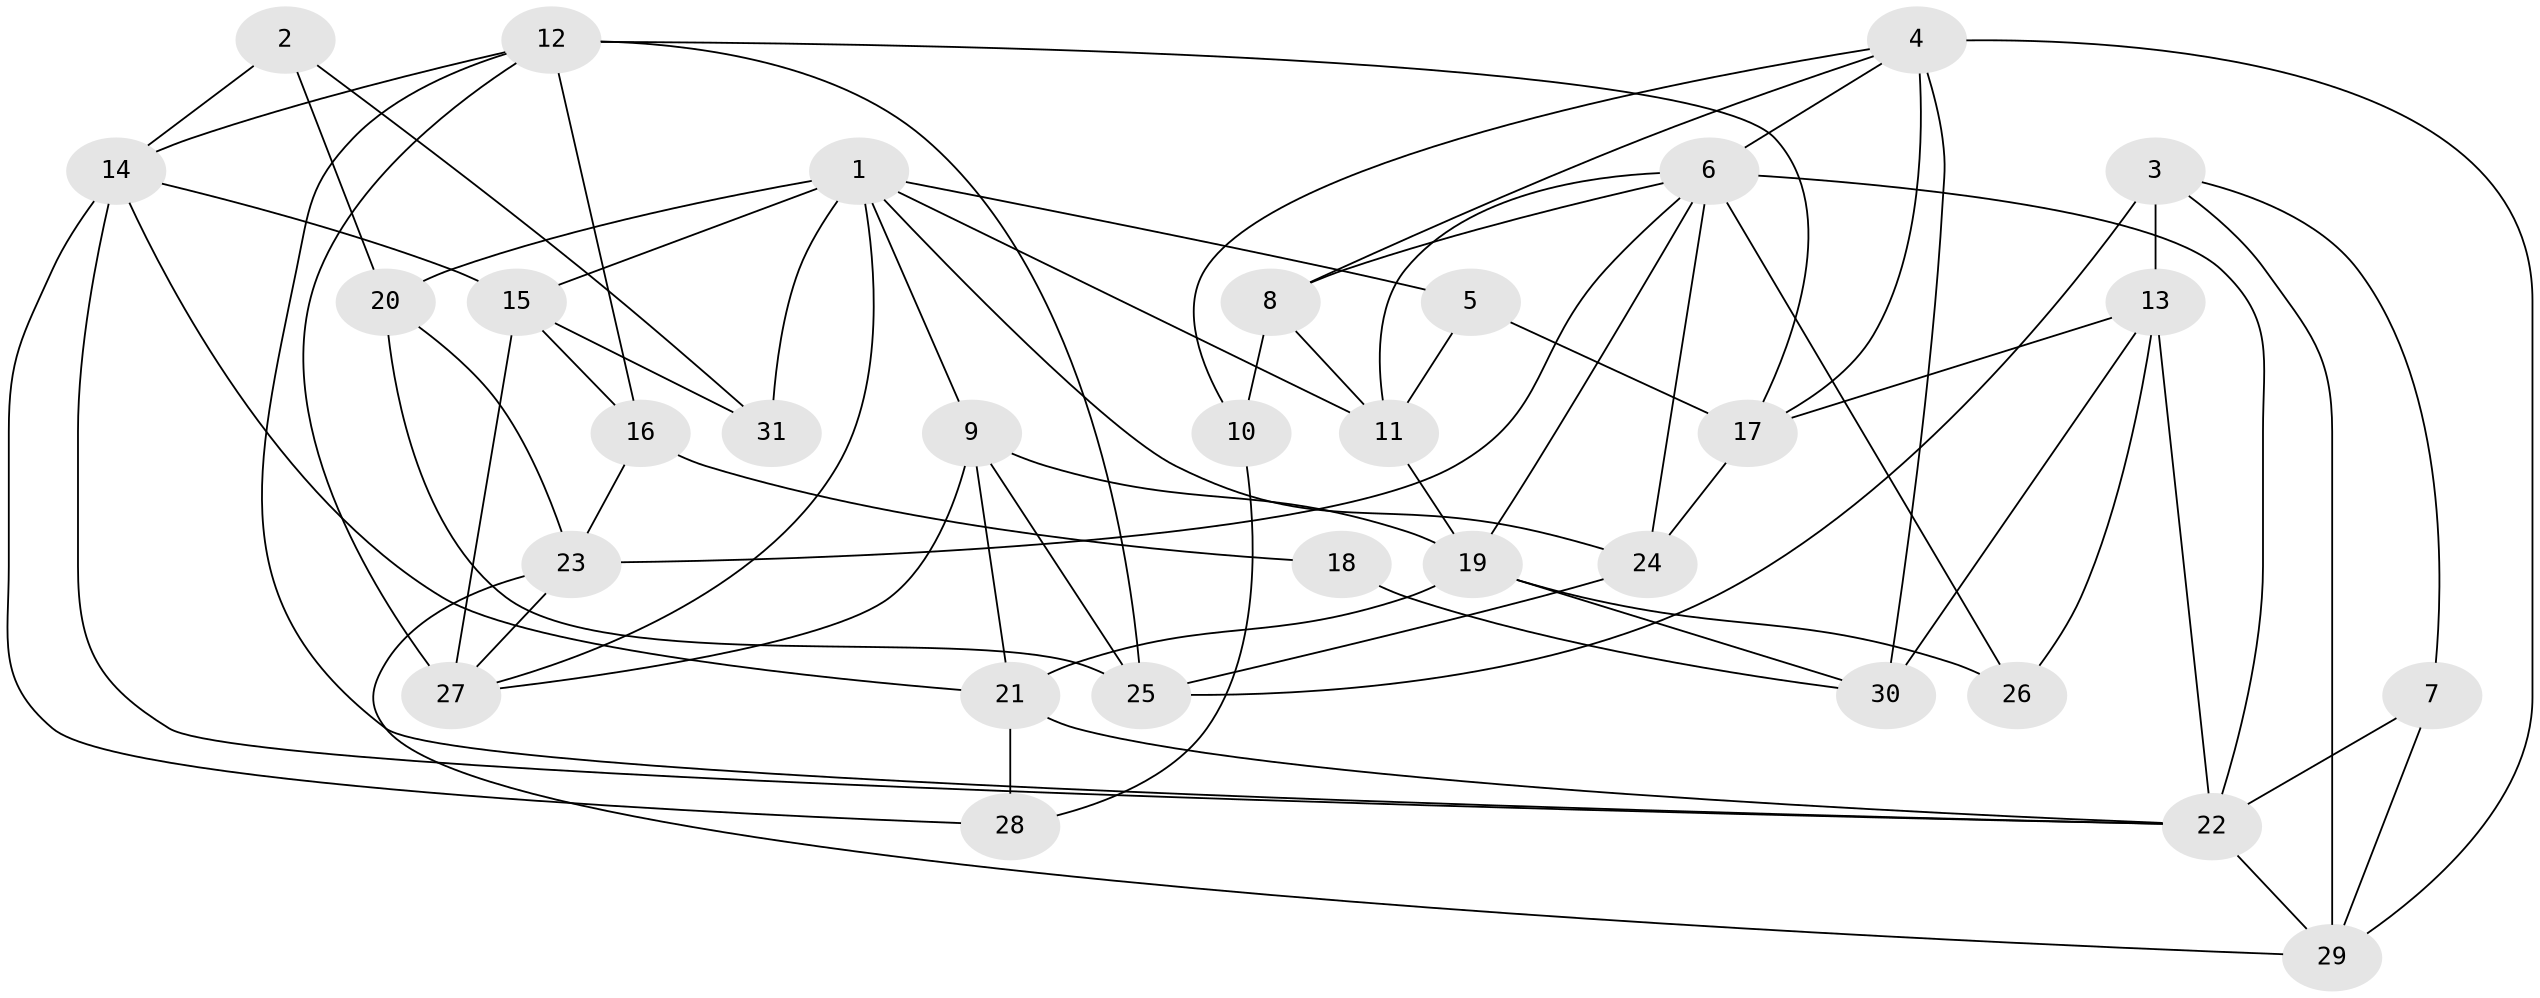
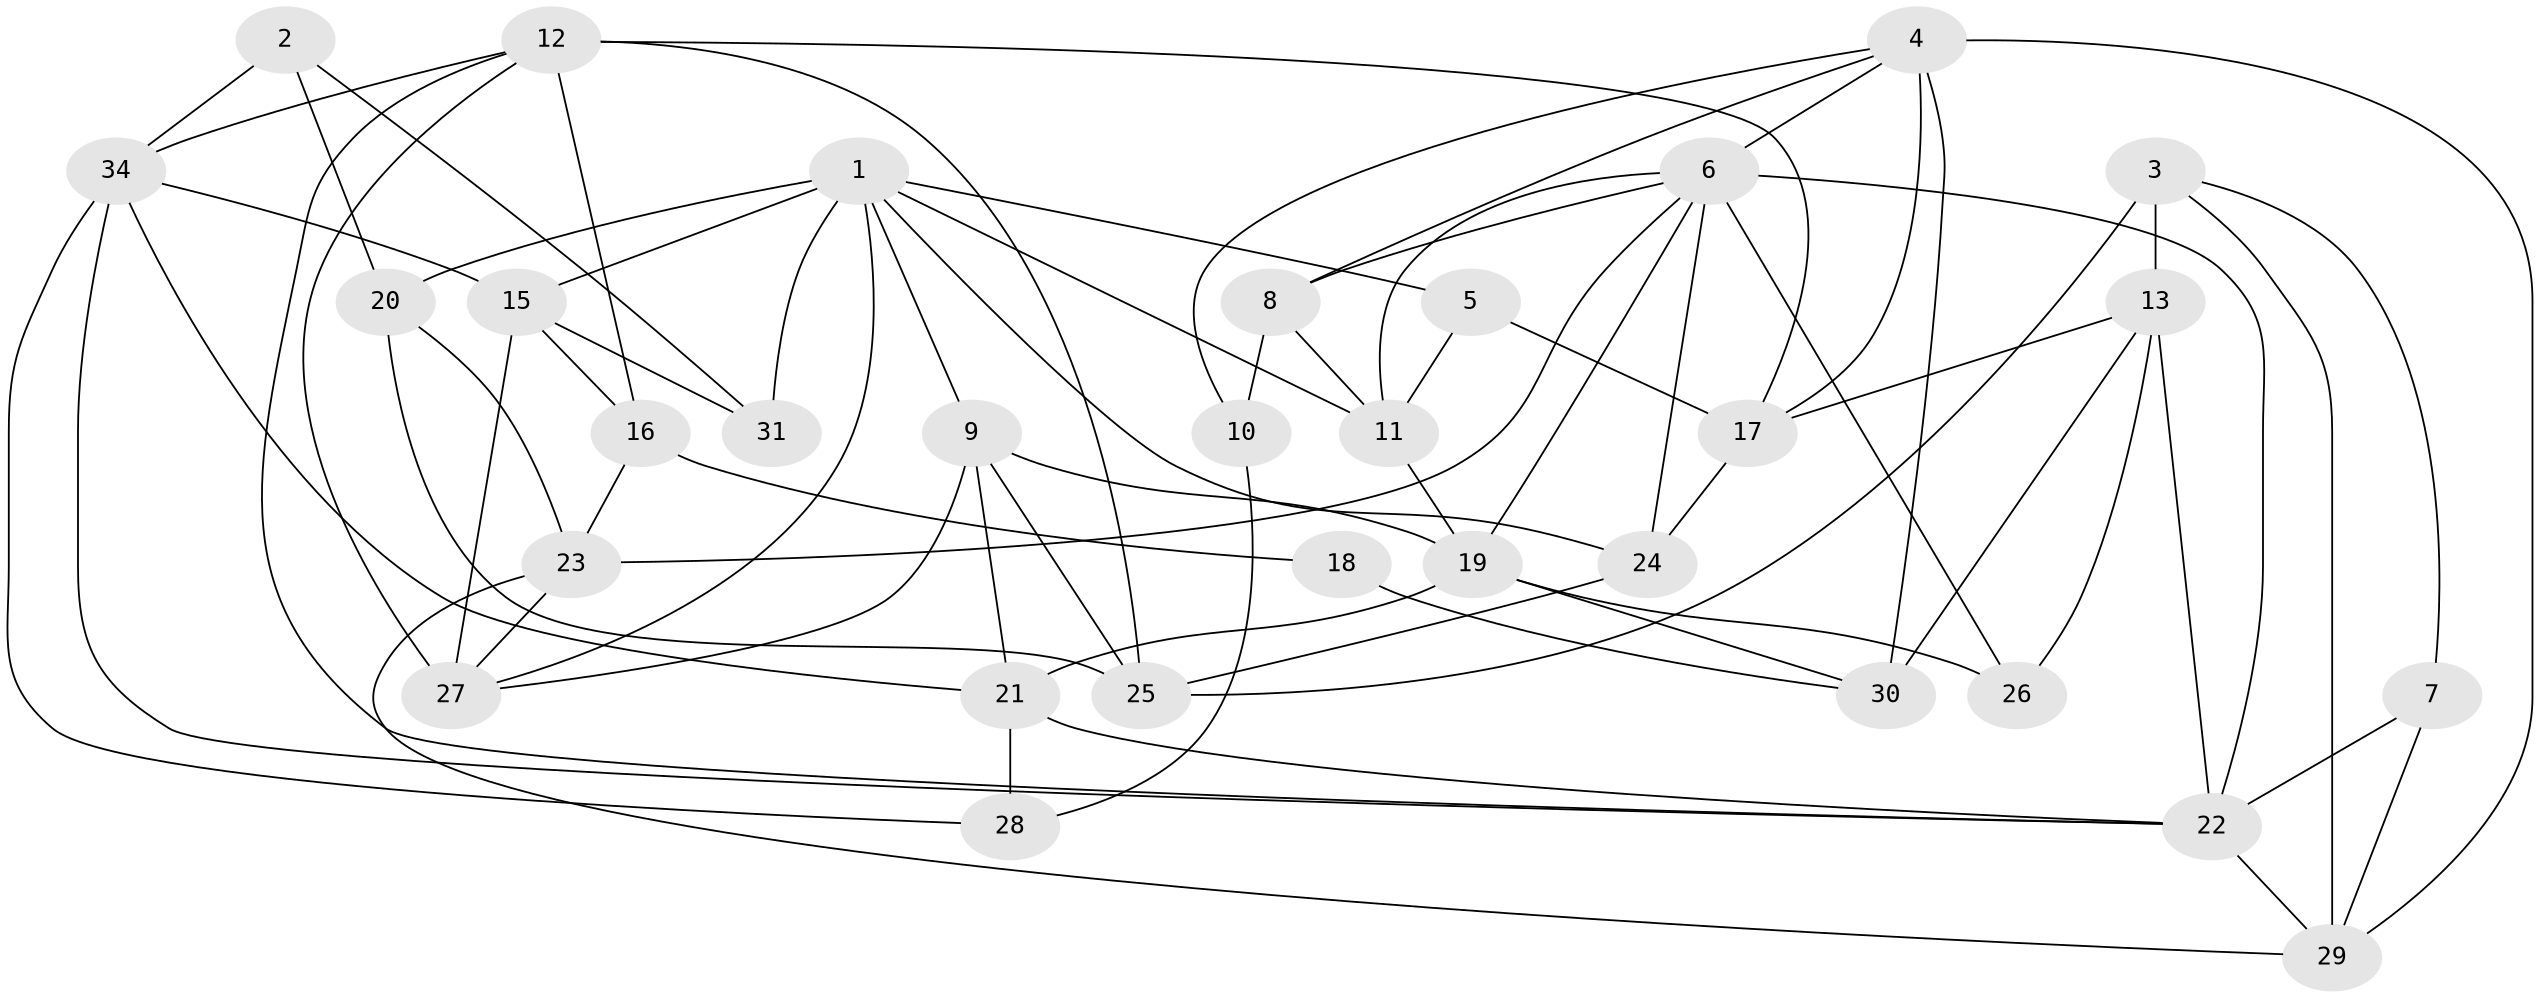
node "14": label "14" -> "34"
